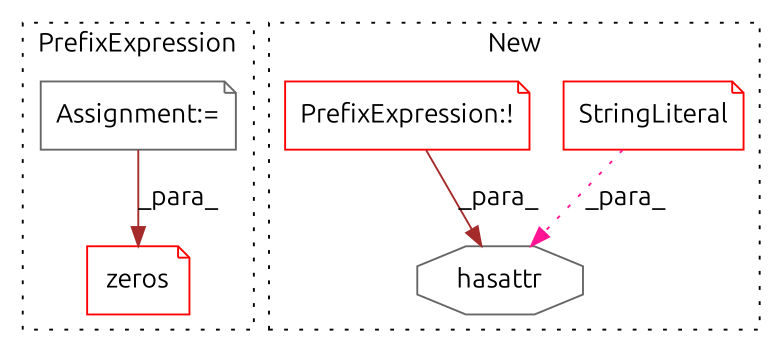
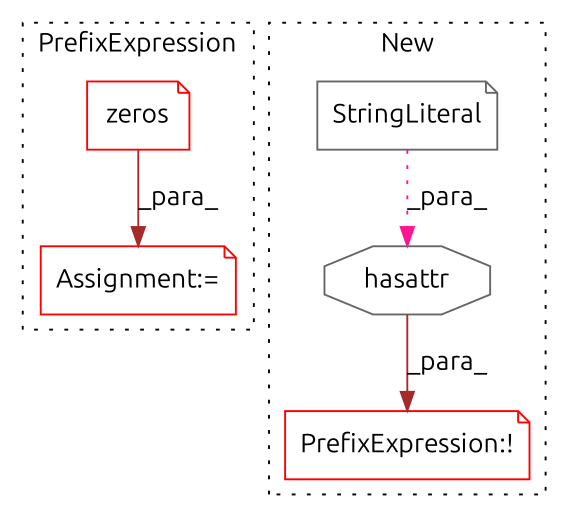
node "Assignment:=": color gray40 -> red
node "StringLiteral": color red -> gray40
edge "Assignment:=" -> "zeros": reversed
edge "PrefixExpression:!" -> "hasattr": reversed
